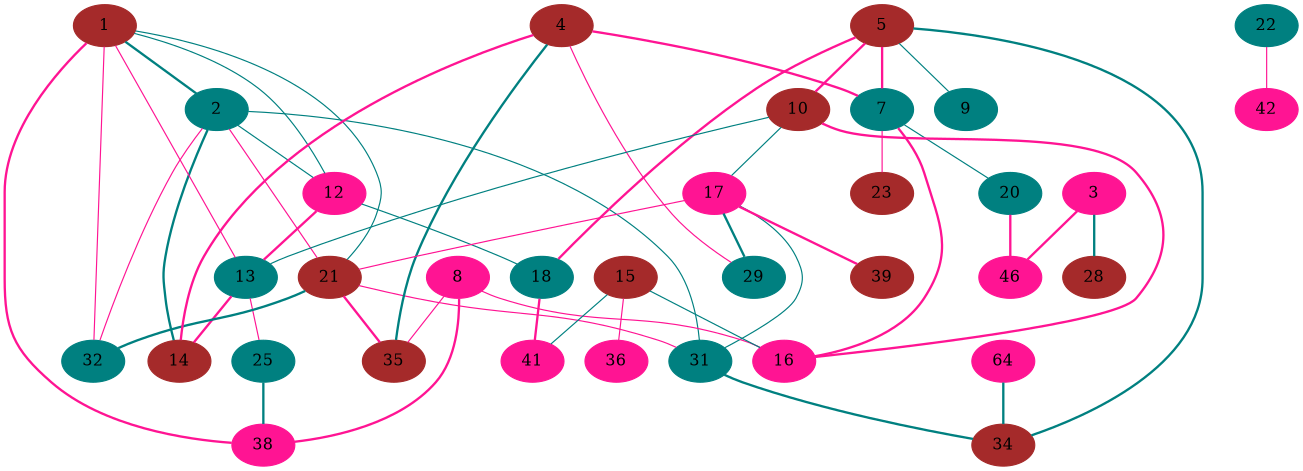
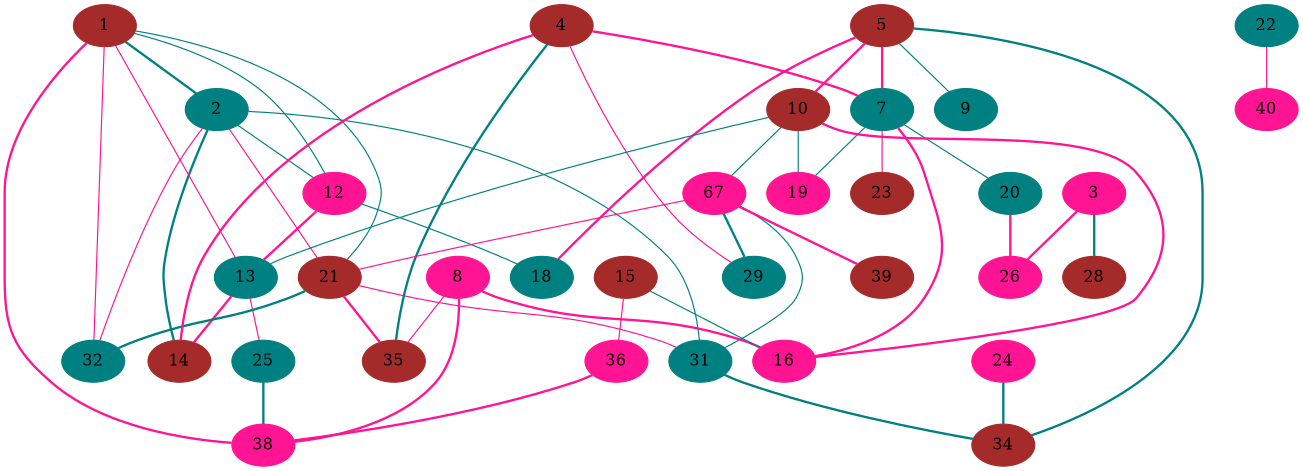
node "42": label "42" -> "40"
node "17": label "17" -> "67"
node "19": added
node "46": label "46" -> "26"
edge "8" -- "16": style solid -> bold
node "41": removed
node "64": label "64" -> "24"
edge "36" -- "38": added
